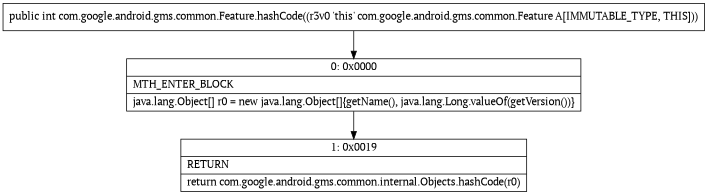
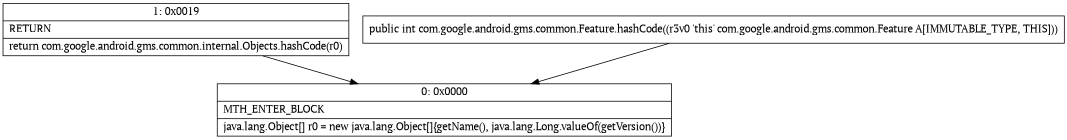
edge "0: 0x0000" -> "1: 0x0019": reversed
